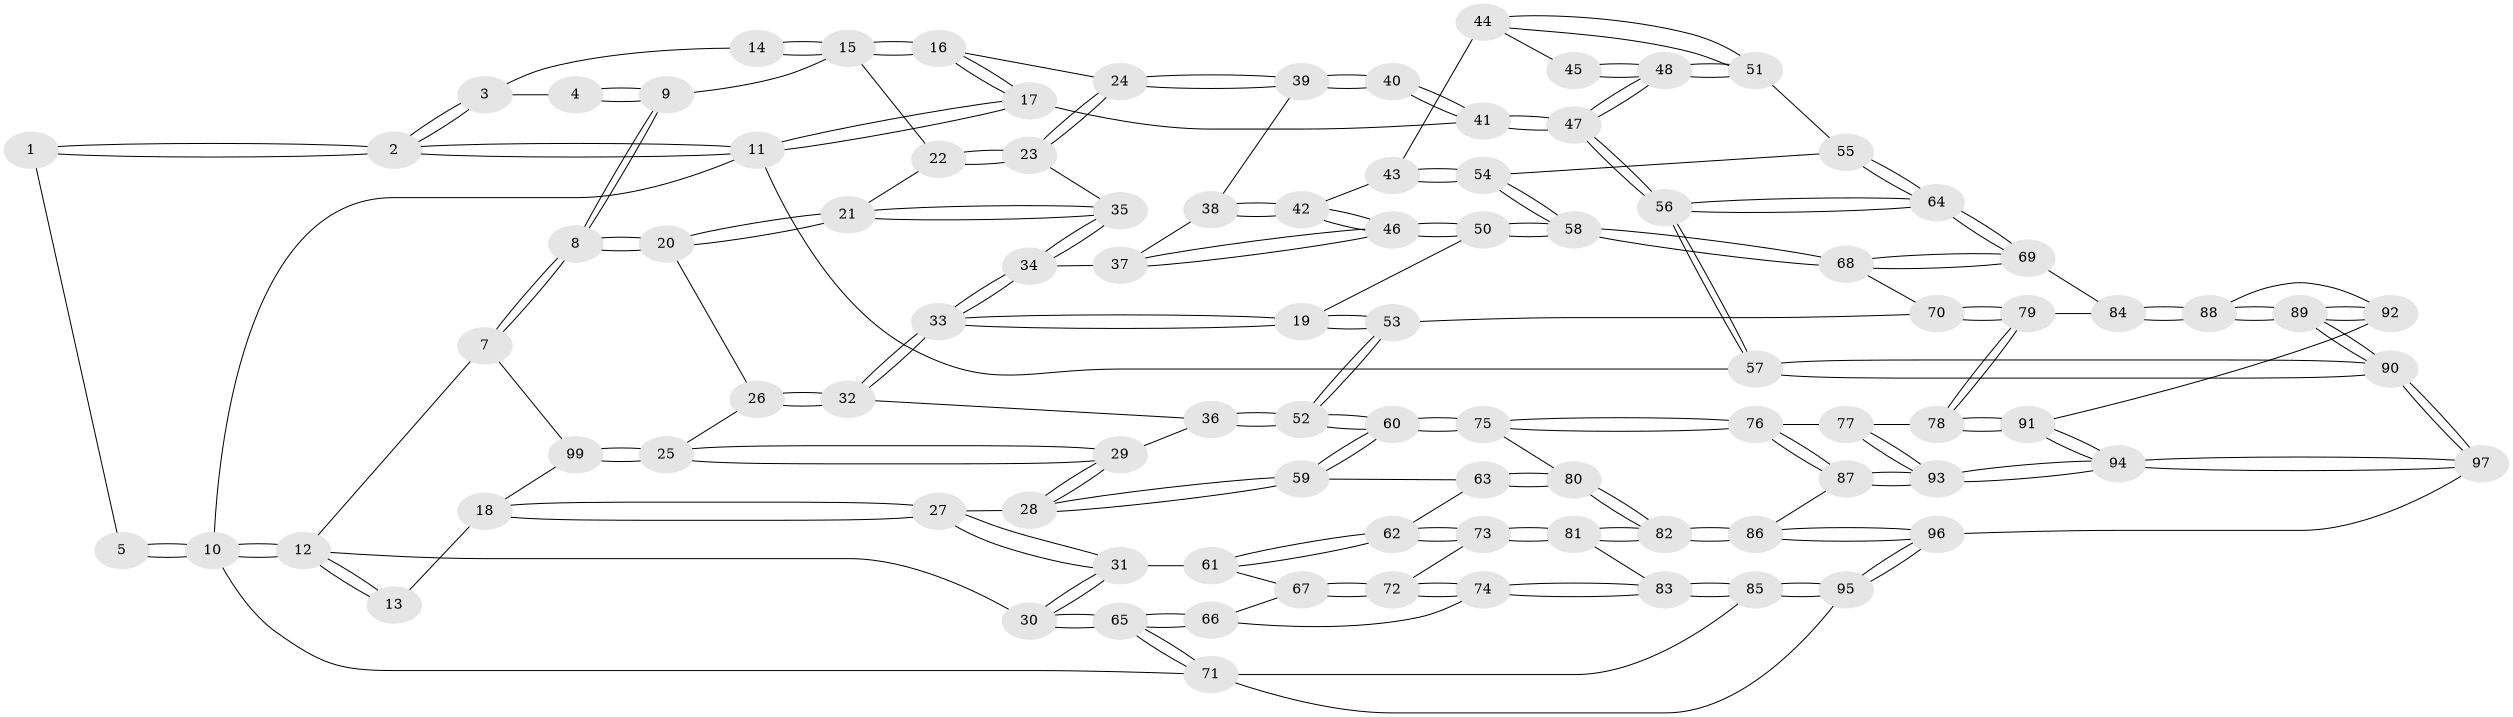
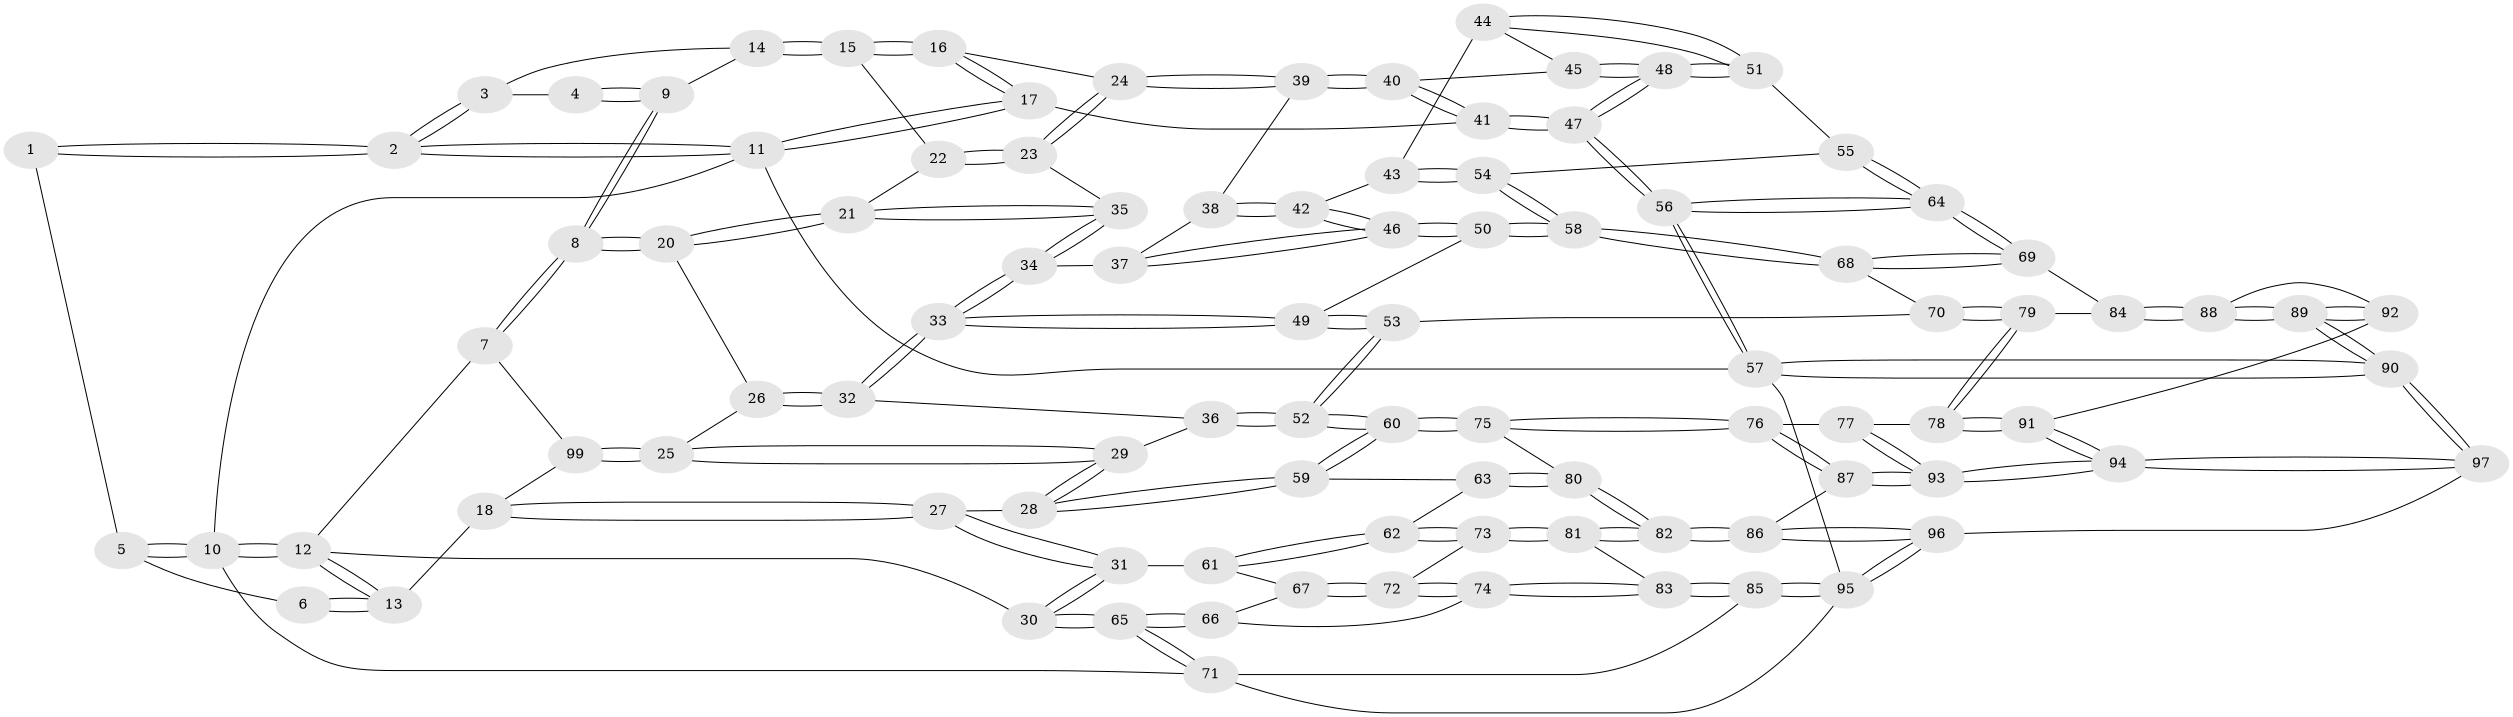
edge "45" -- "40": added
edge "15" -- "9": now "14" -- "9"
node "19": label "19" -> "49"
edge "57" -- "95": added
node "6": added
